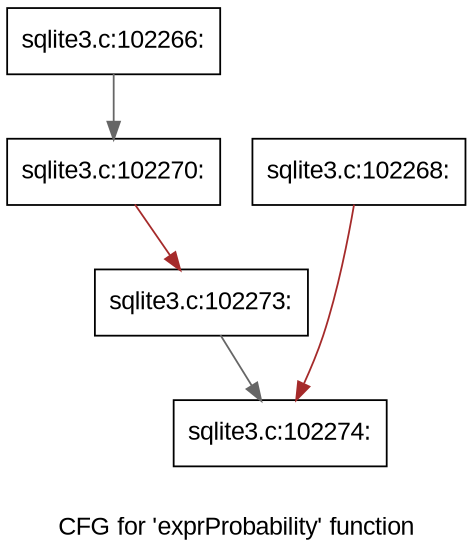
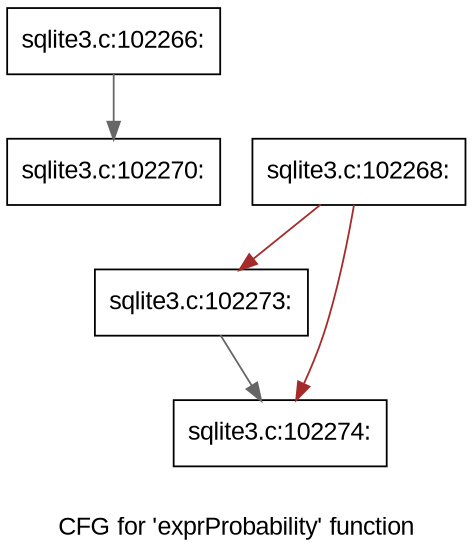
edge "sqlite3.c:102270:" -> "sqlite3.c:102273:": now "sqlite3.c:102268:" -> "sqlite3.c:102273:"
